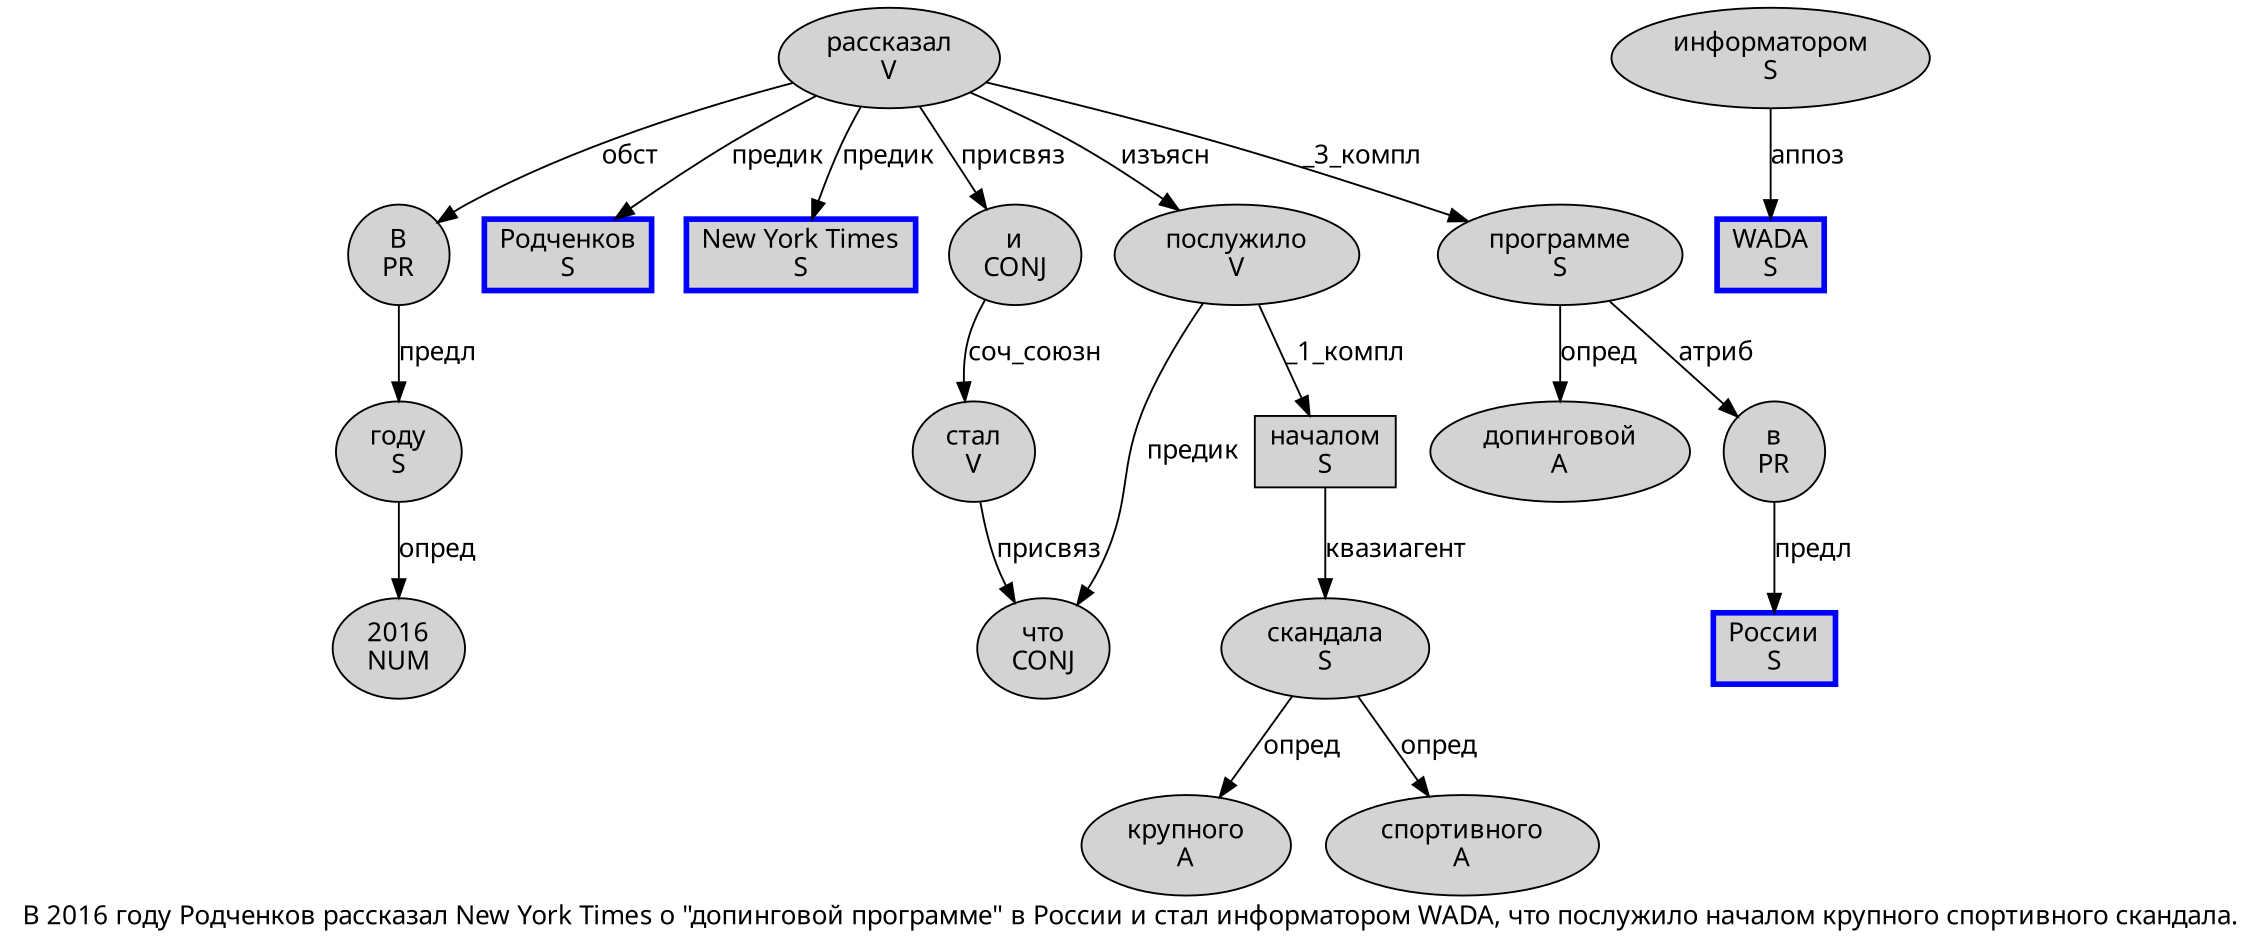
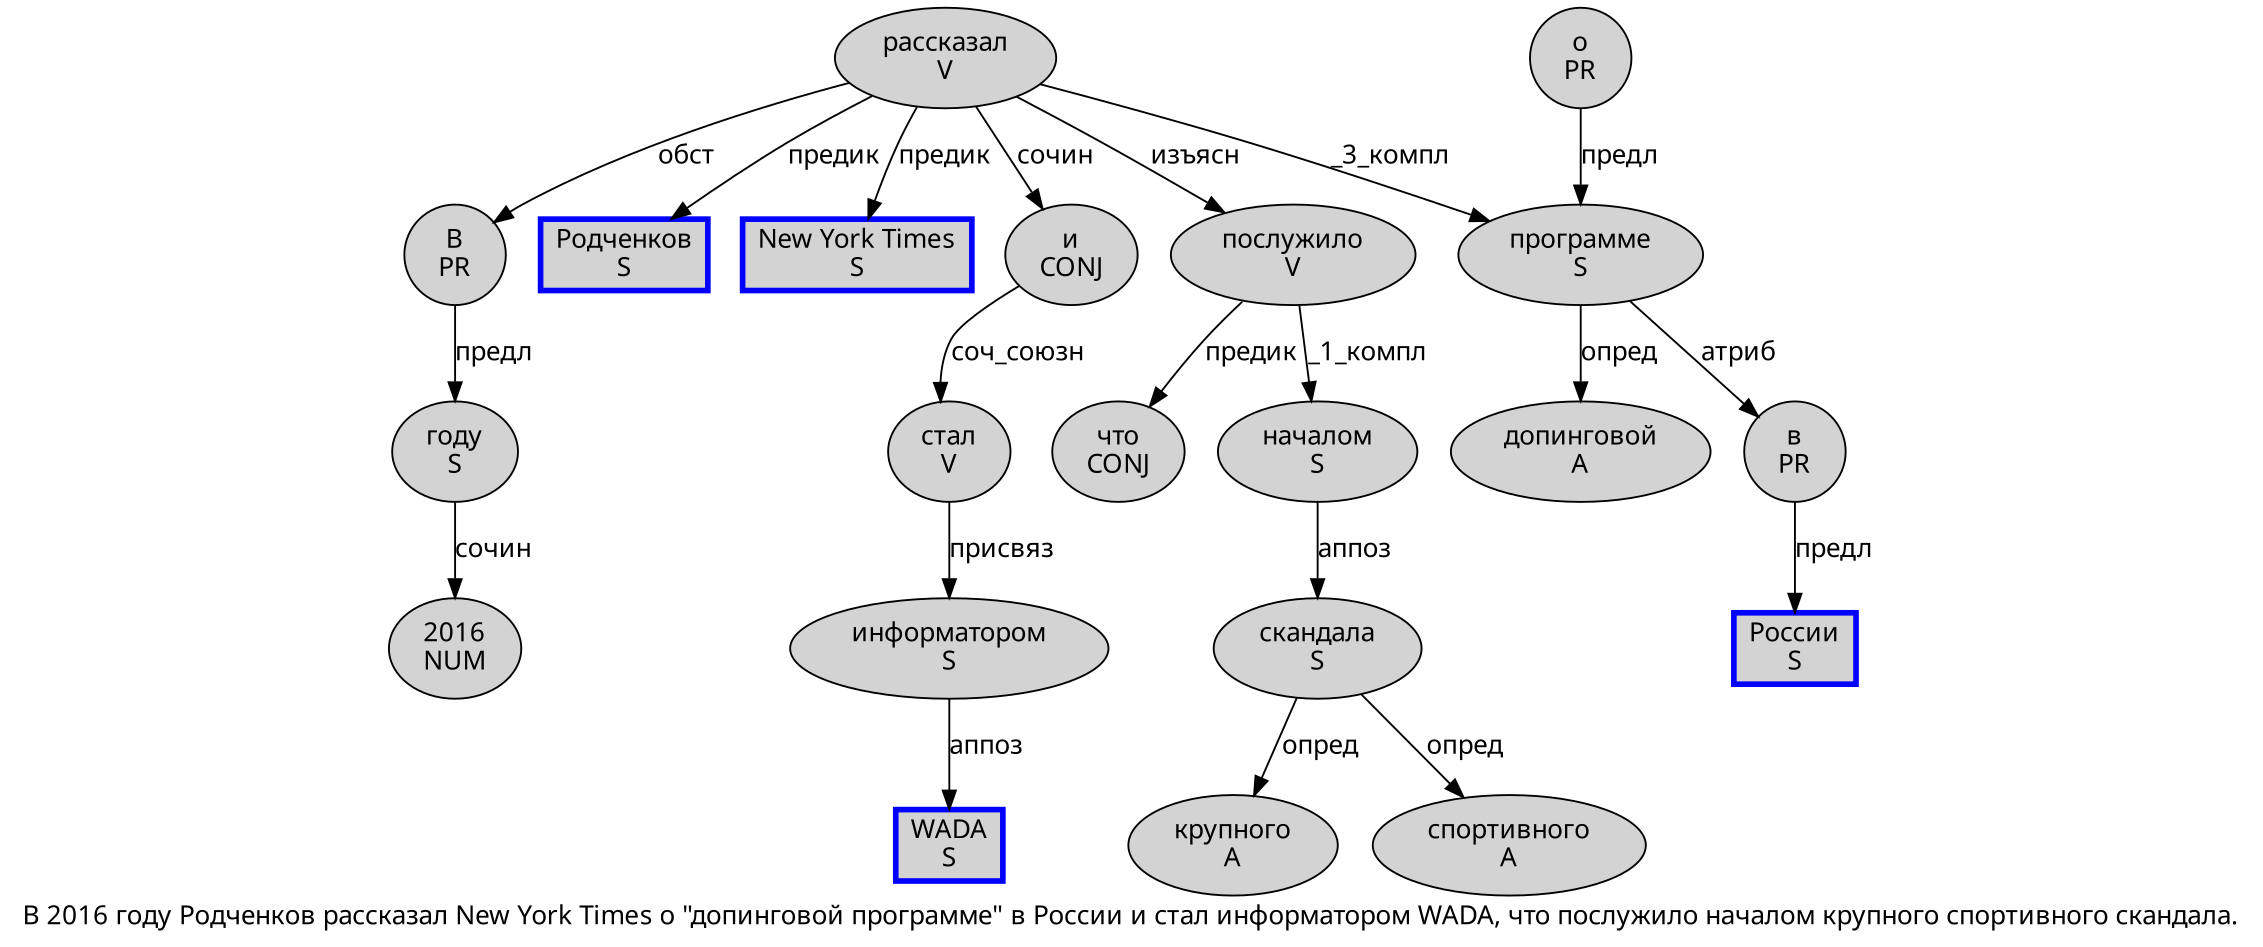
node "о PR": added
edge "рассказал V" -> "и CONJ": label "присвяз" -> "сочин"
node "началом S": shape box -> ellipse
edge "стал V" -> "что CONJ": now "стал V" -> "информатором S"
edge "году S" -> "2016 NUM": label "опред" -> "сочин"
edge "началом S" -> "скандала S": label "квазиагент" -> "аппоз"
